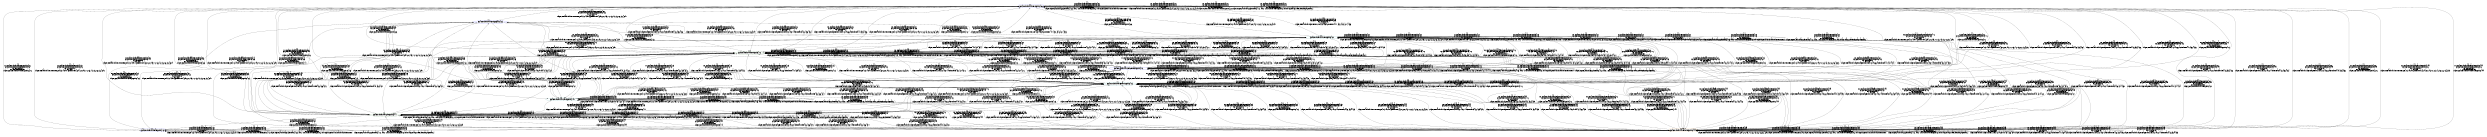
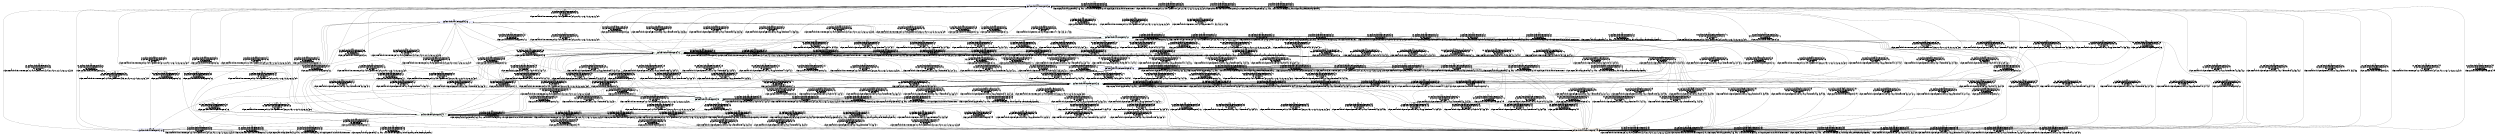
edge "ACT[com.olsoft.sa.alt.BaseActivity]752" -> "ACT[com.olsoft.sa.alt.SearchActivity]790": now "ACT[com.olsoft.sa.alt.SendCommandActivity]776" -> "ACT[com.olsoft.sa.alt.SearchActivity]790"
